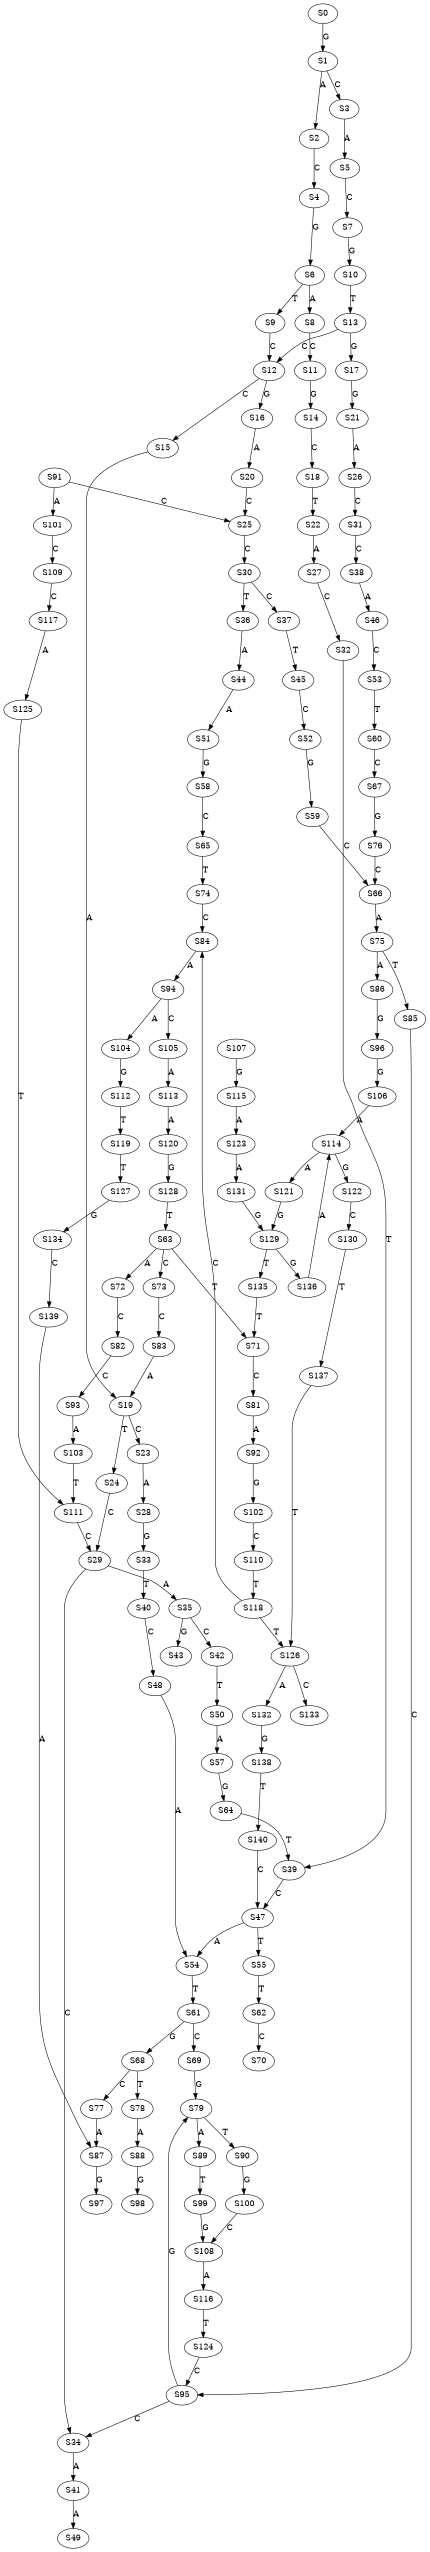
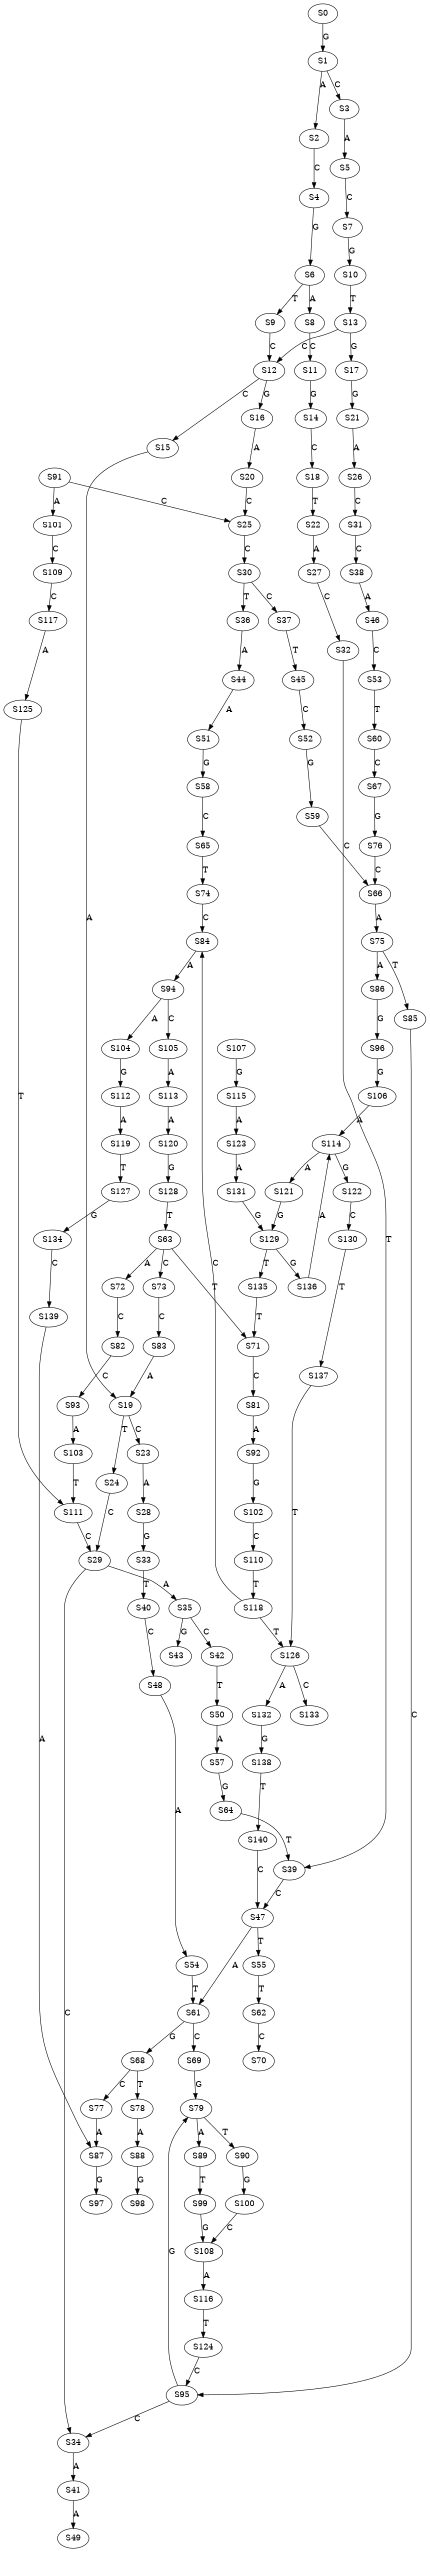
edge "S112" -> "S119": label "T" -> "A"
edge "S47" -> "S54": now "S47" -> "S61"
